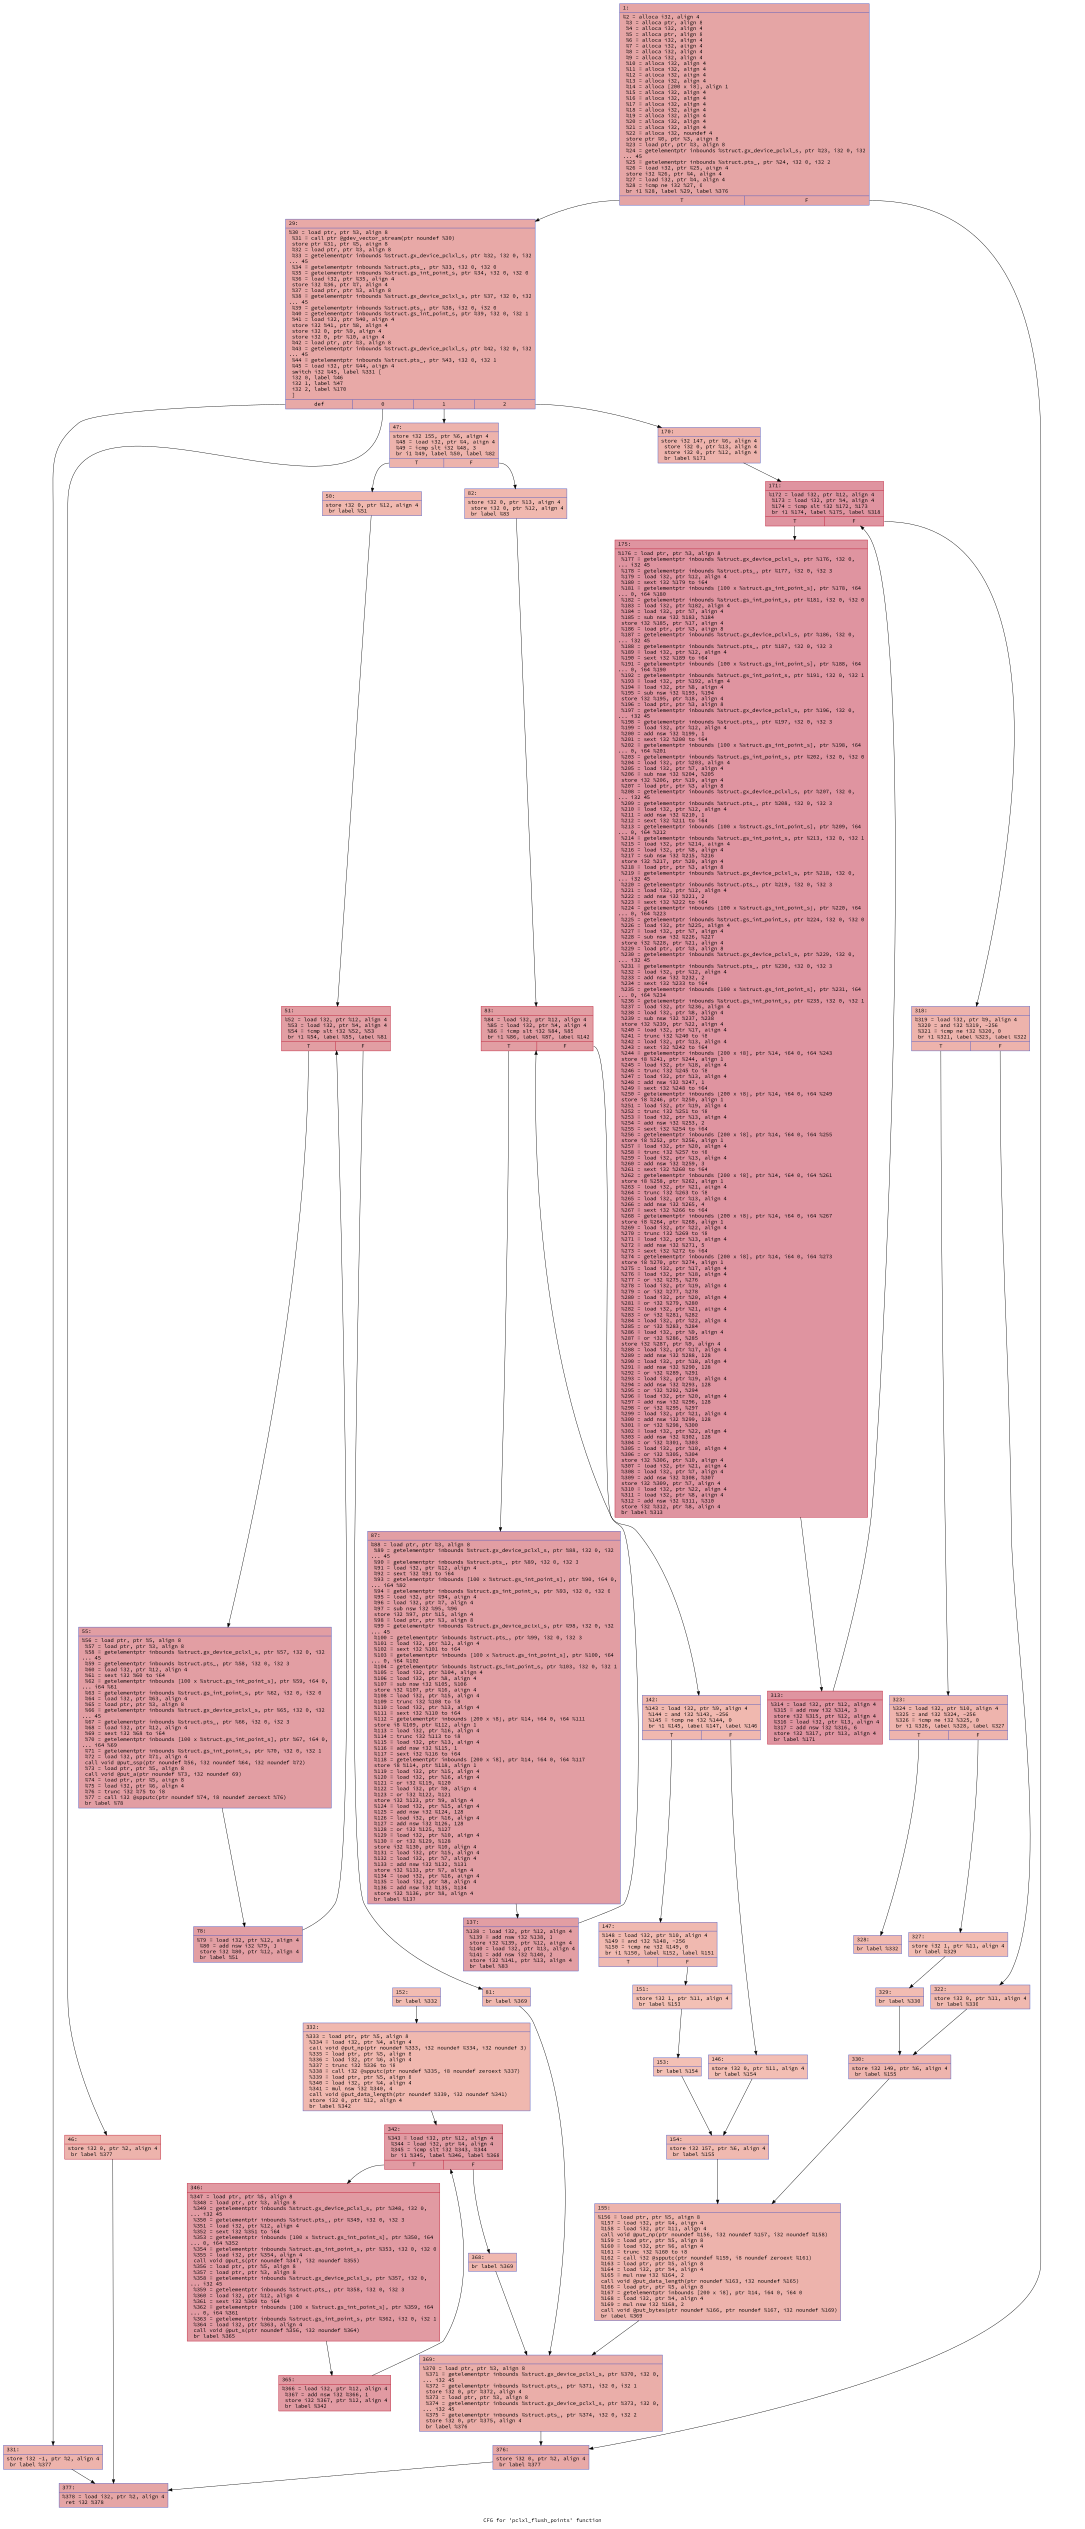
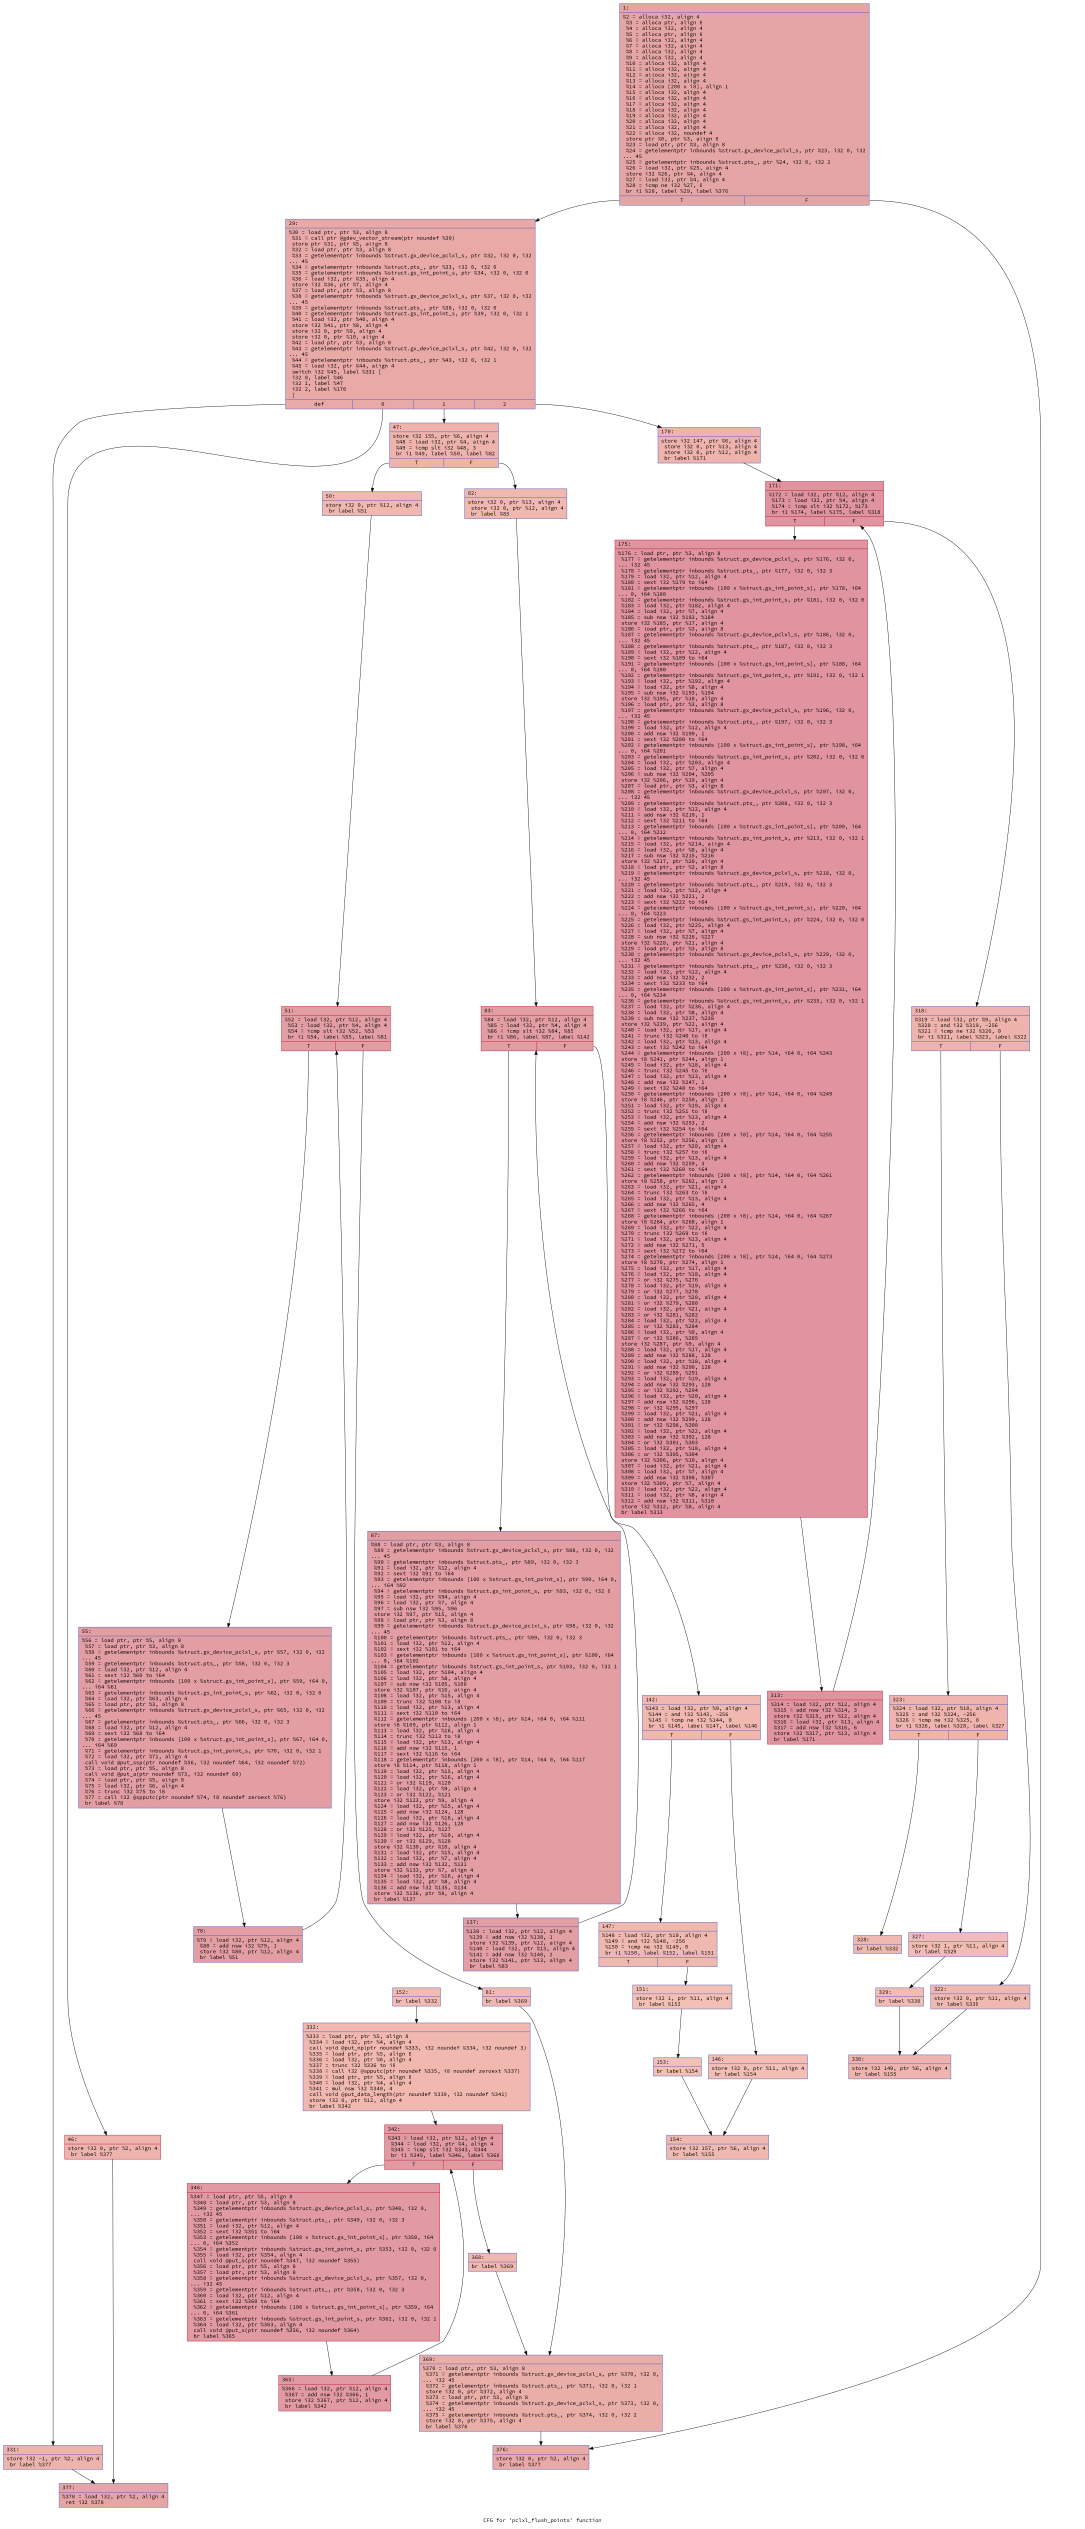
node "155:": removed
edge "376:" -> "377:": removed
